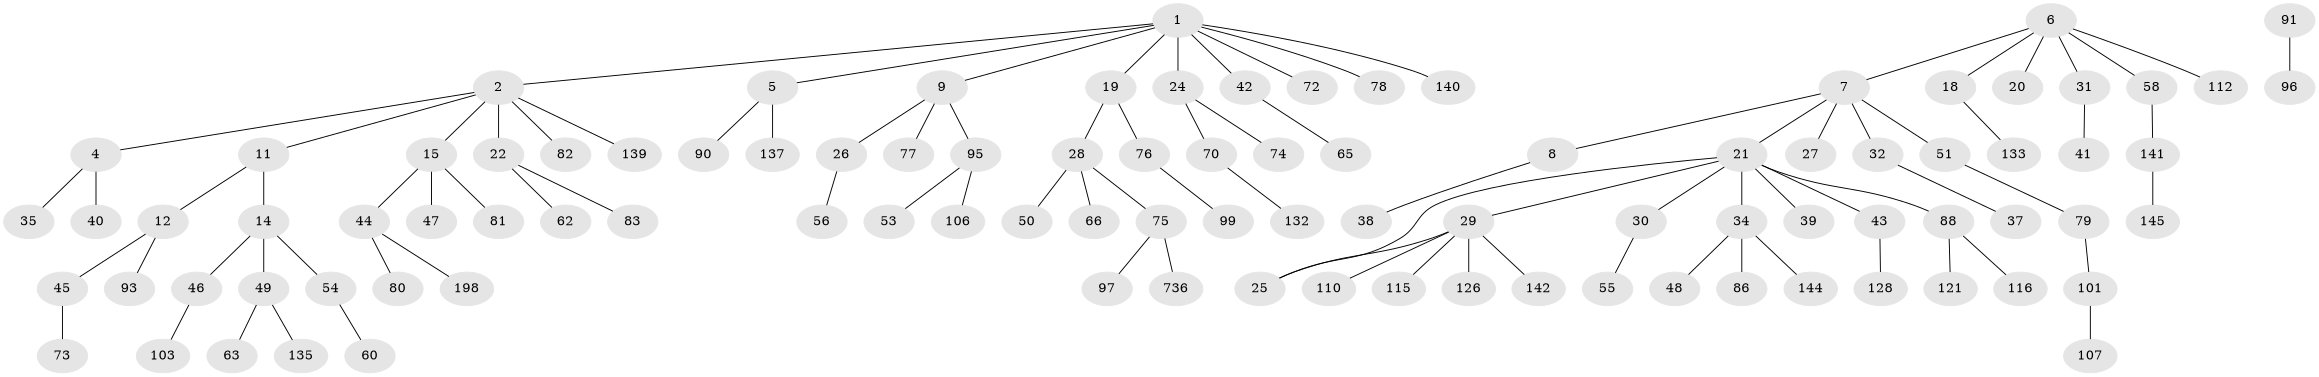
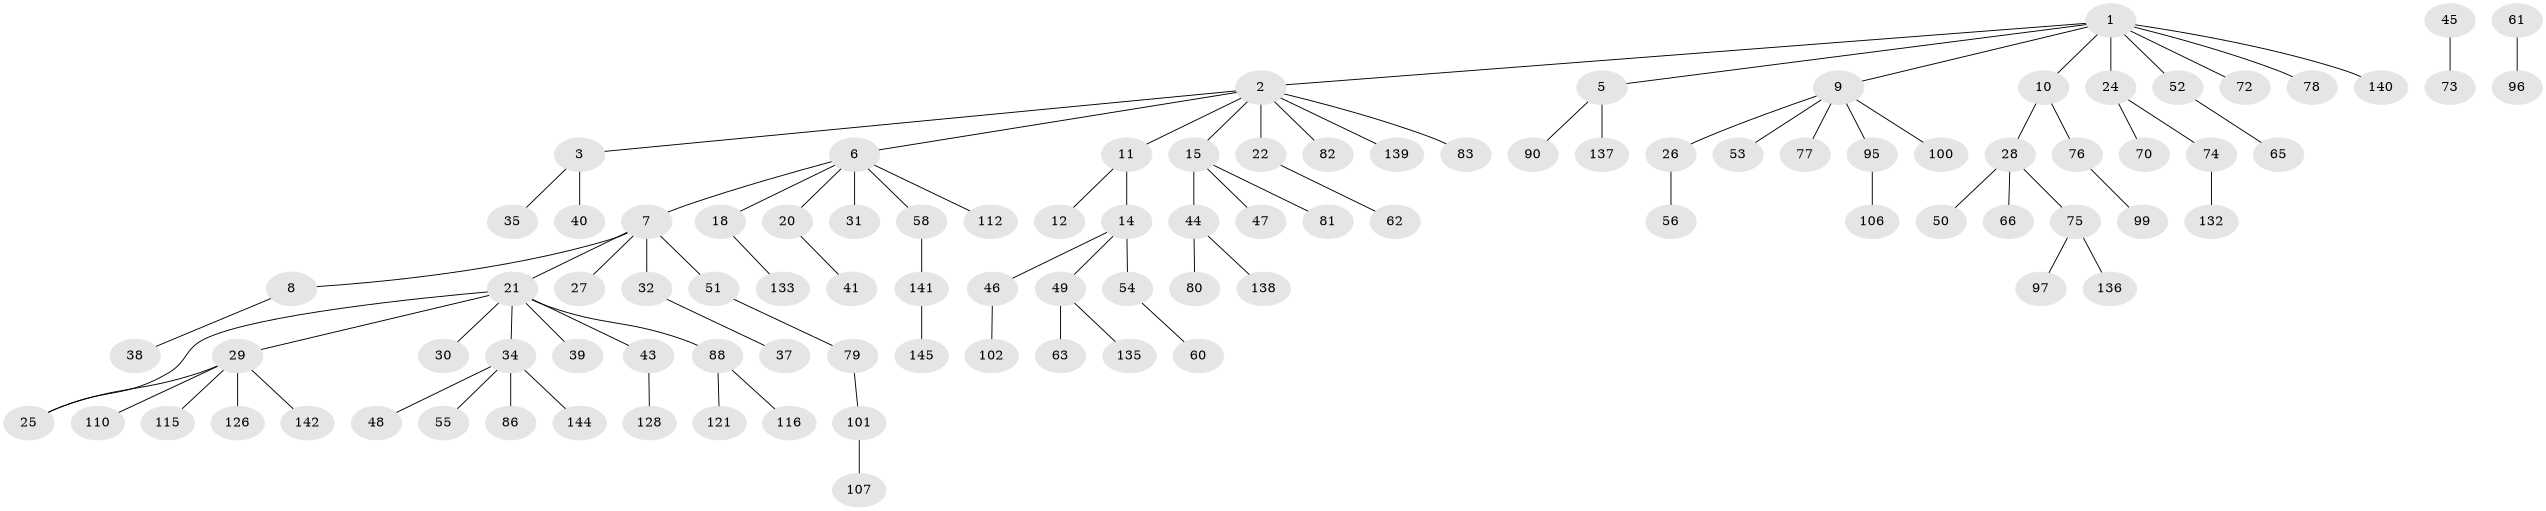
node "91": label "91" -> "61"
node "19": label "19" -> "10"
node "42": label "42" -> "52"
edge "2" -- "6": added
edge "31" -- "41": now "20" -- "41"
node "4": label "4" -> "3"
node "100": added
edge "22" -- "83": now "2" -- "83"
edge "95" -- "53": now "9" -- "53"
edge "70" -- "132": now "74" -- "132"
edge "12" -- "45": removed
edge "30" -- "55": now "34" -- "55"
node "93": removed
node "198": label "198" -> "138"
node "736": label "736" -> "136"
node "103": label "103" -> "102"
